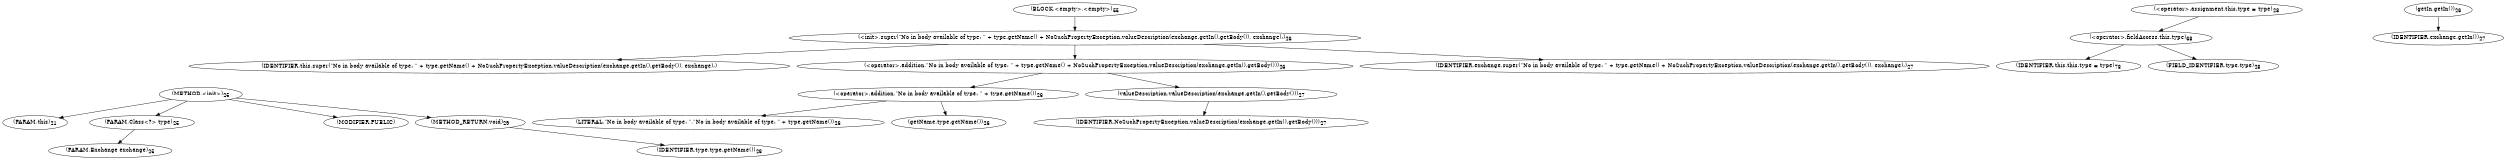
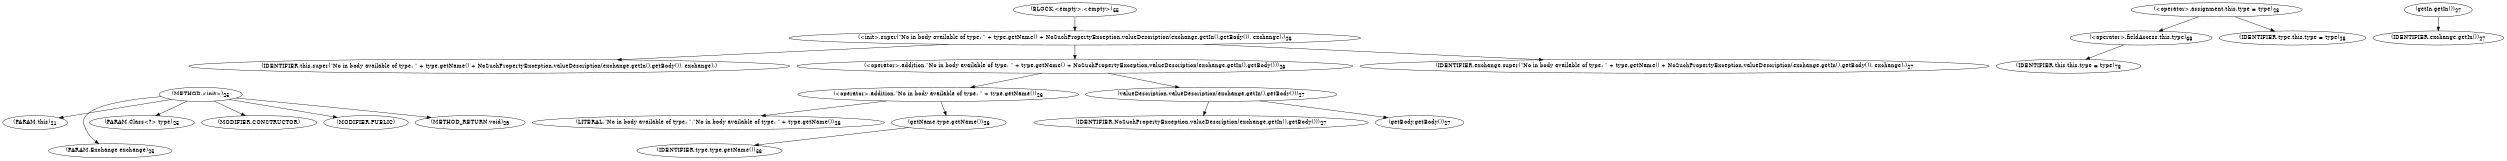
node "(getIn,getIn())": text "26" -> "27"
node "(IDENTIFIER,type,this.type = type)": added
node "(FIELD_IDENTIFIER,type,type)": removed
node "(MODIFIER,CONSTRUCTOR)": added
node "(getBody,getBody())": added
edge "(PARAM,Class<?> type)" -> "(PARAM,Exchange exchange)": now "(METHOD,<init>)" -> "(PARAM,Exchange exchange)"
edge "(METHOD_RETURN,void)" -> "(IDENTIFIER,type,type.getName())": now "(getName,type.getName())" -> "(IDENTIFIER,type,type.getName())"
node "(IDENTIFIER,type,type.getName())": text "26" -> "56"
